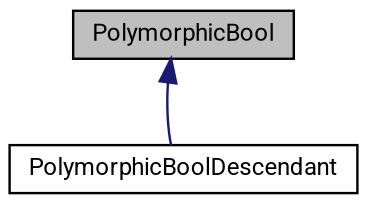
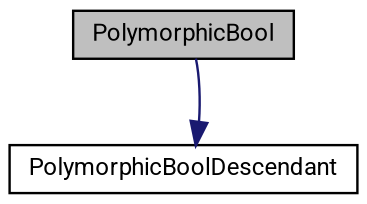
edge "PolymorphicBoolDescendant" -> "PolymorphicBool": reversed
